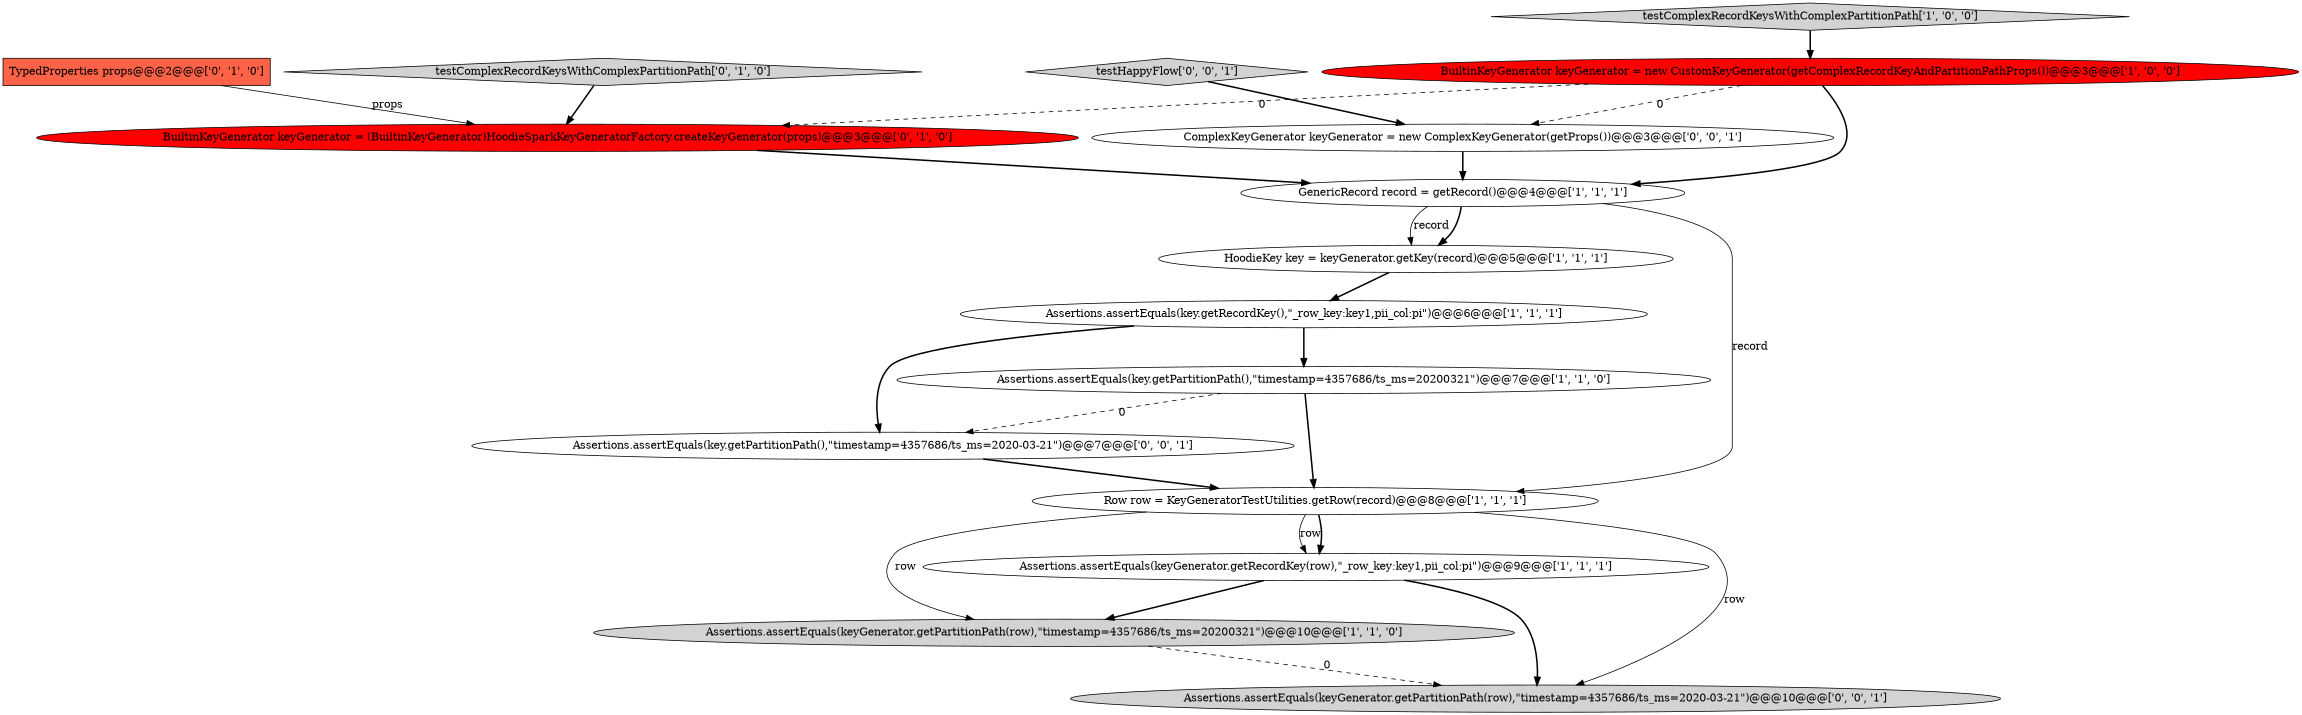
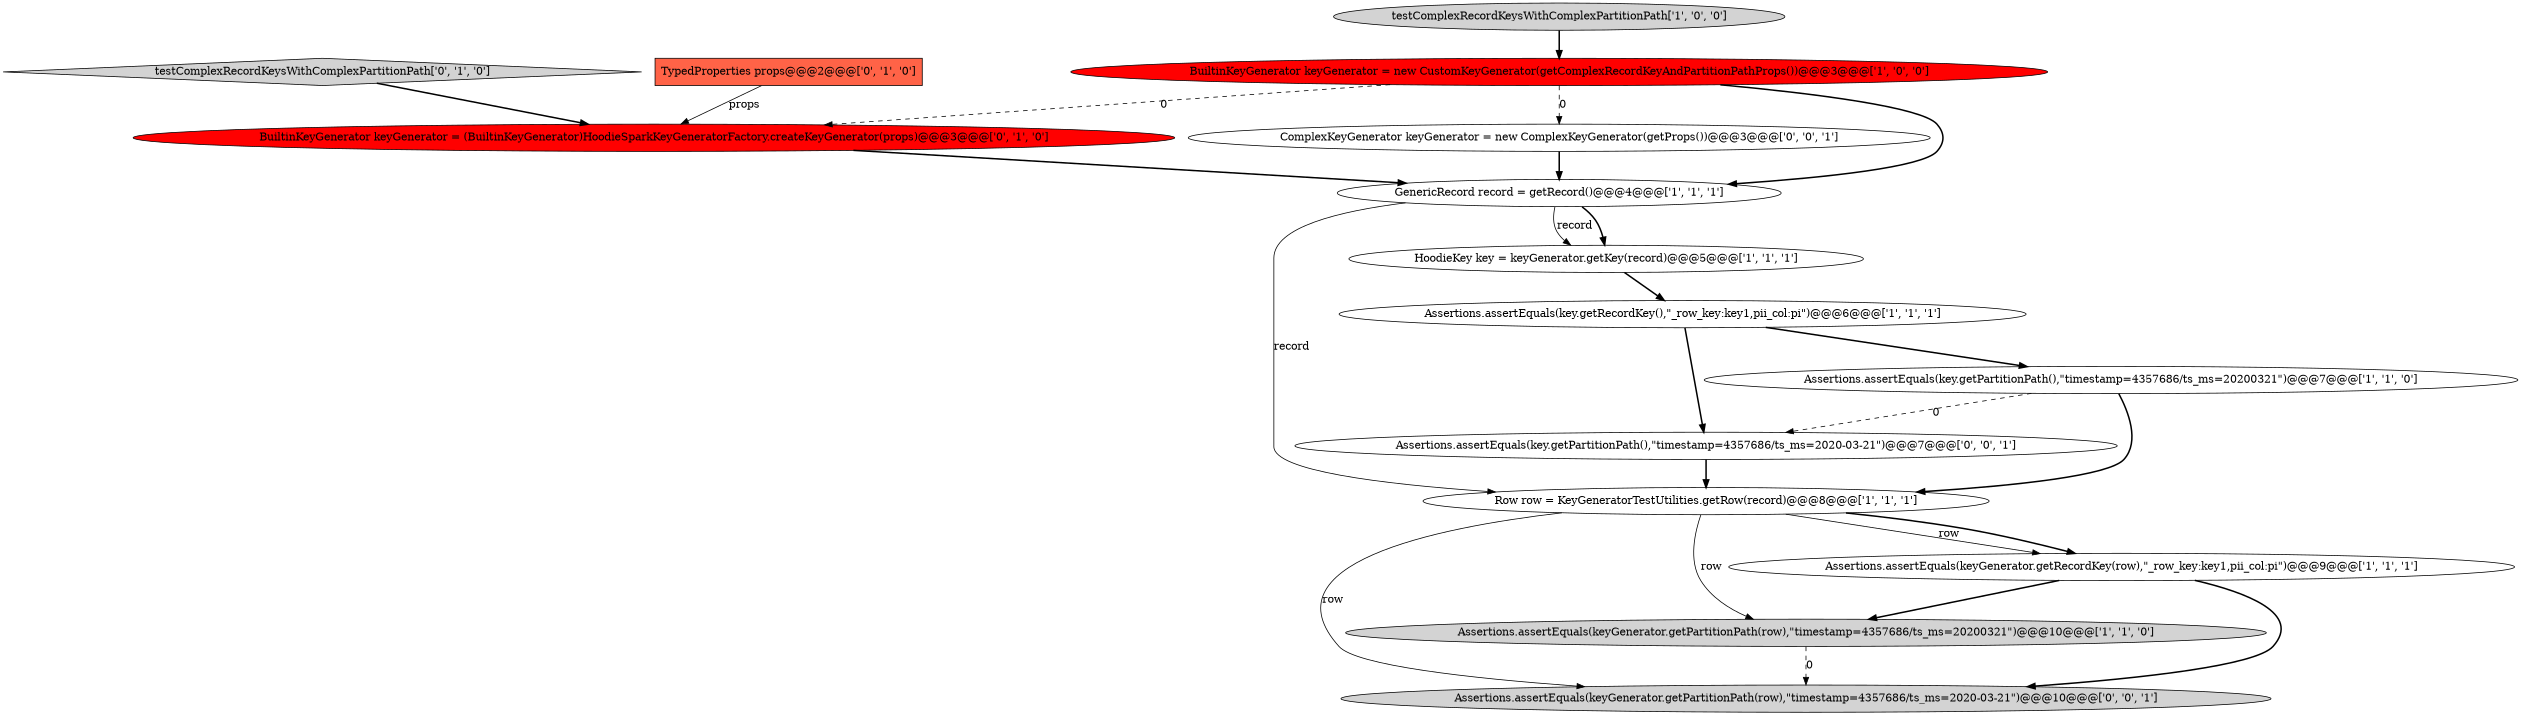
node "testComplexRecordKeysWithComplexPartitionPath['1', '0', '0']": shape diamond -> ellipse
node "testHappyFlow['0', '0', '1']": removed
